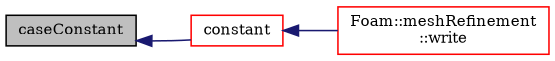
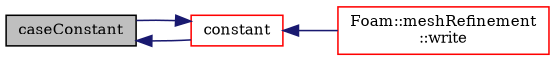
edge "caseConstant" -> "constant": added
